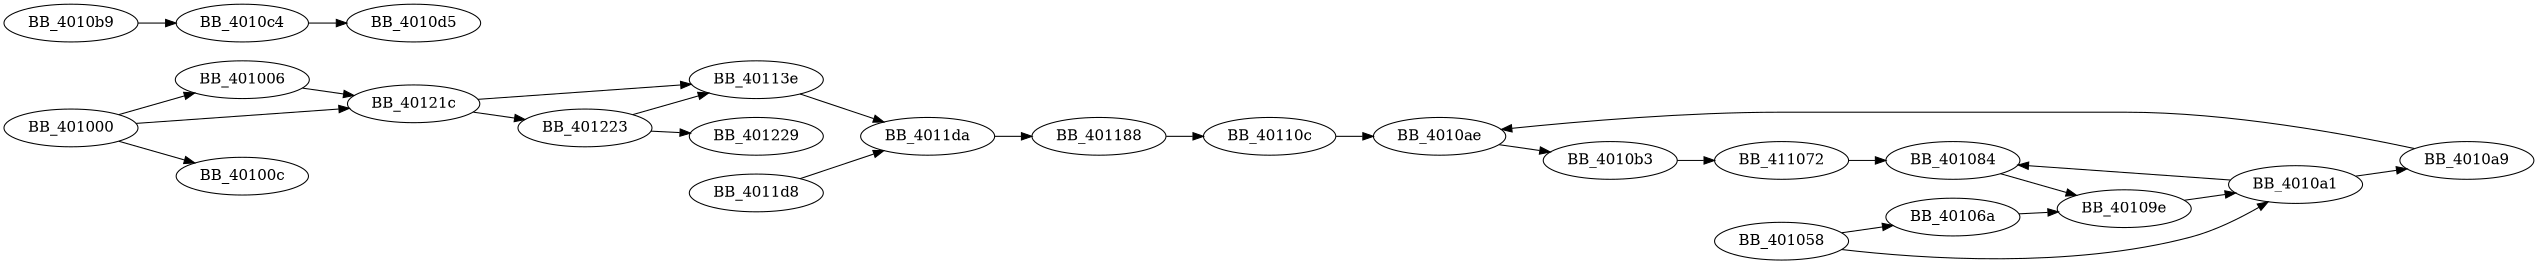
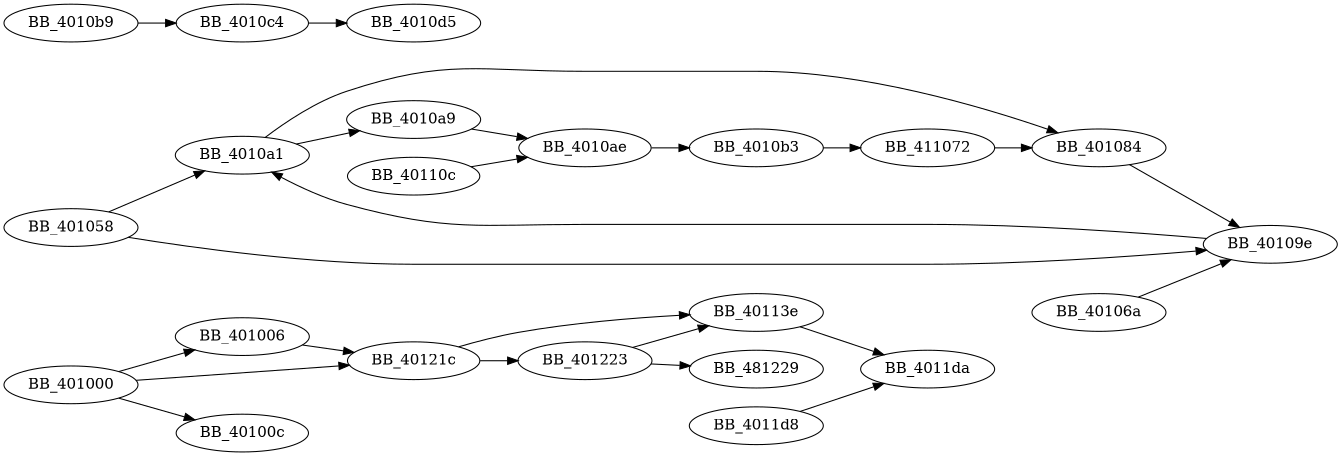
node "BB_401229": label "BB_401229" -> "BB_481229"
node "BB_401188": removed
edge "BB_401058" -> "BB_40106a": now "BB_401058" -> "BB_40109e"
